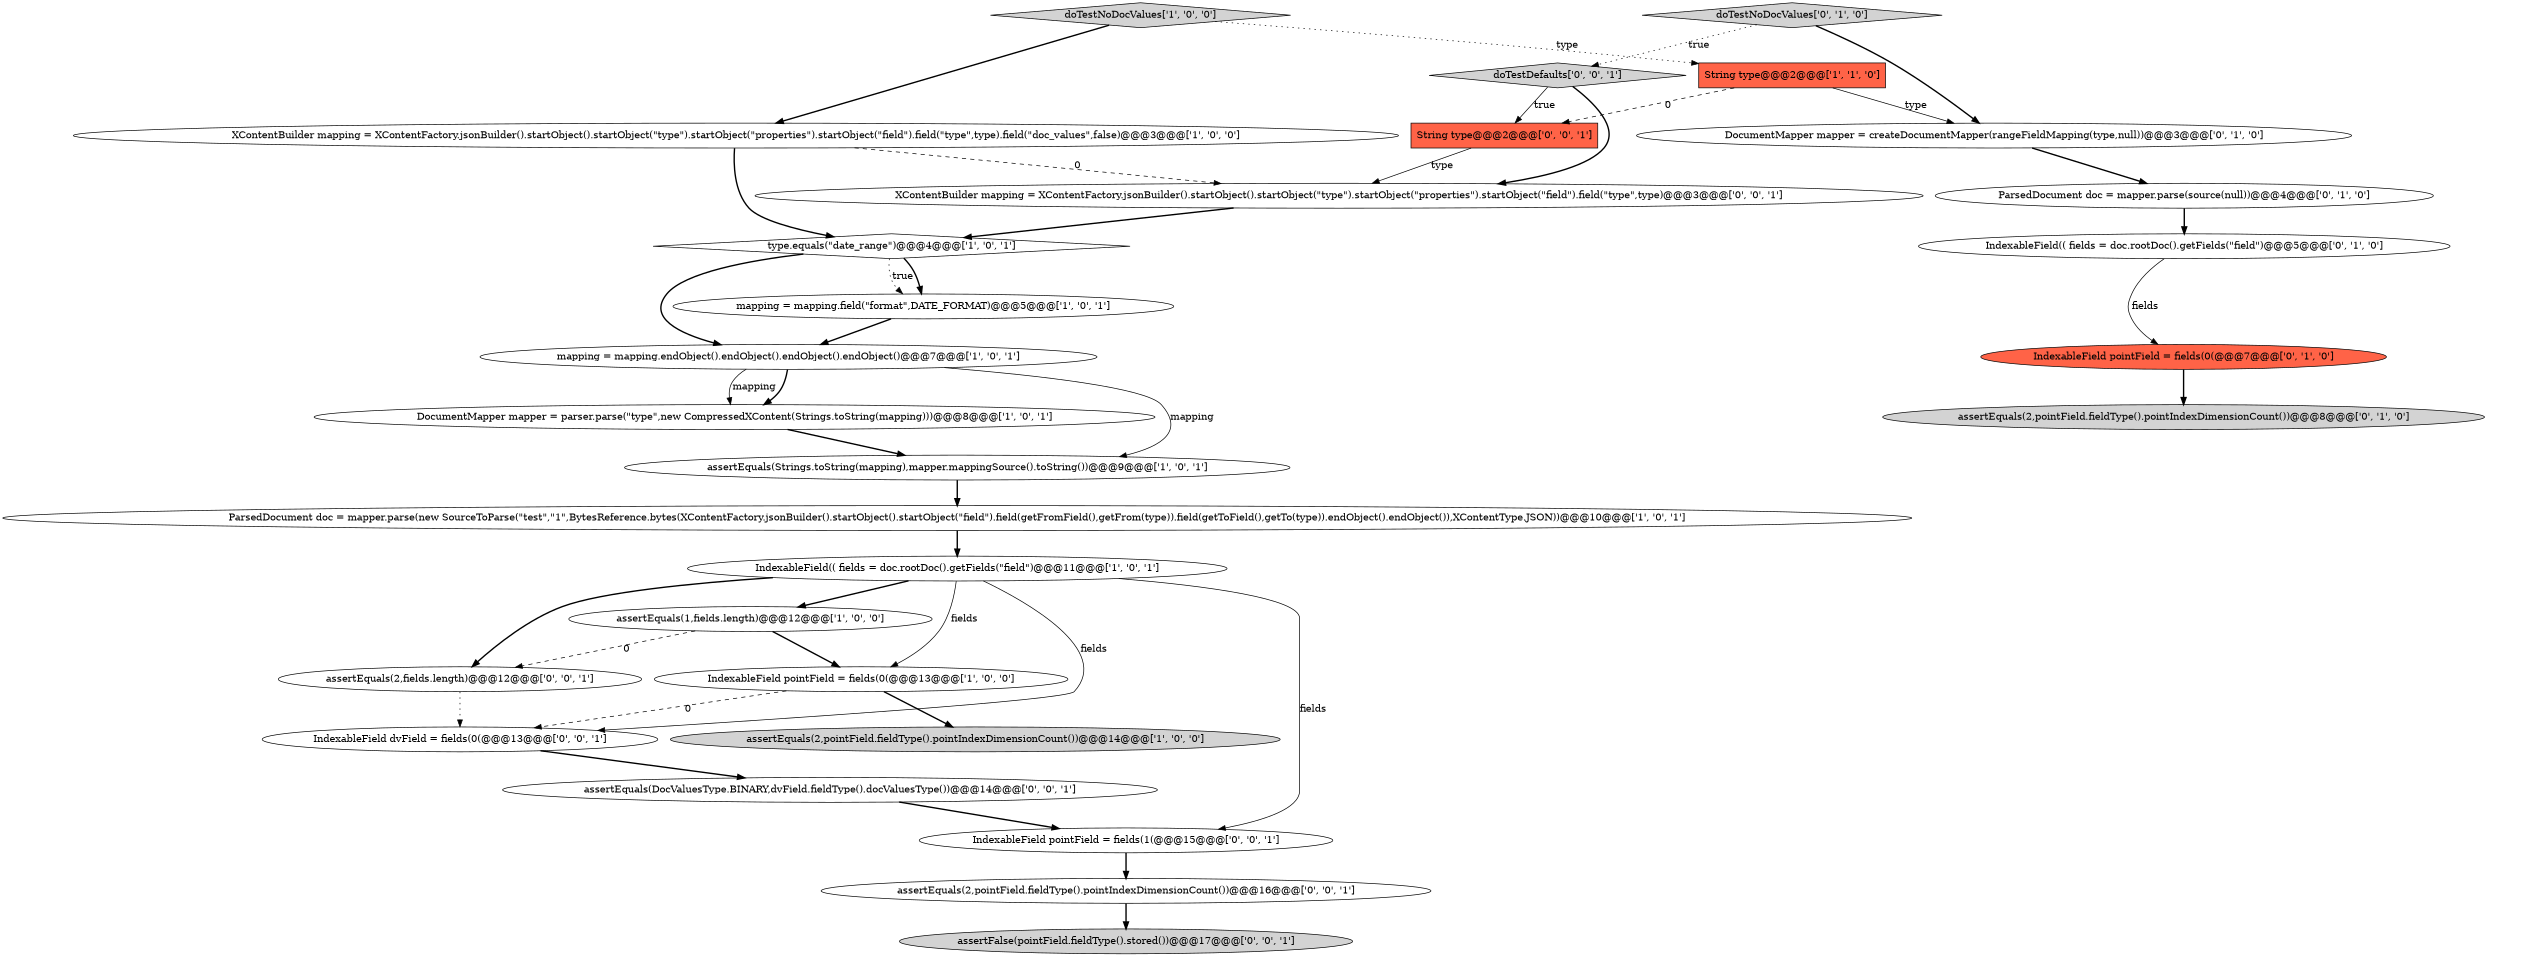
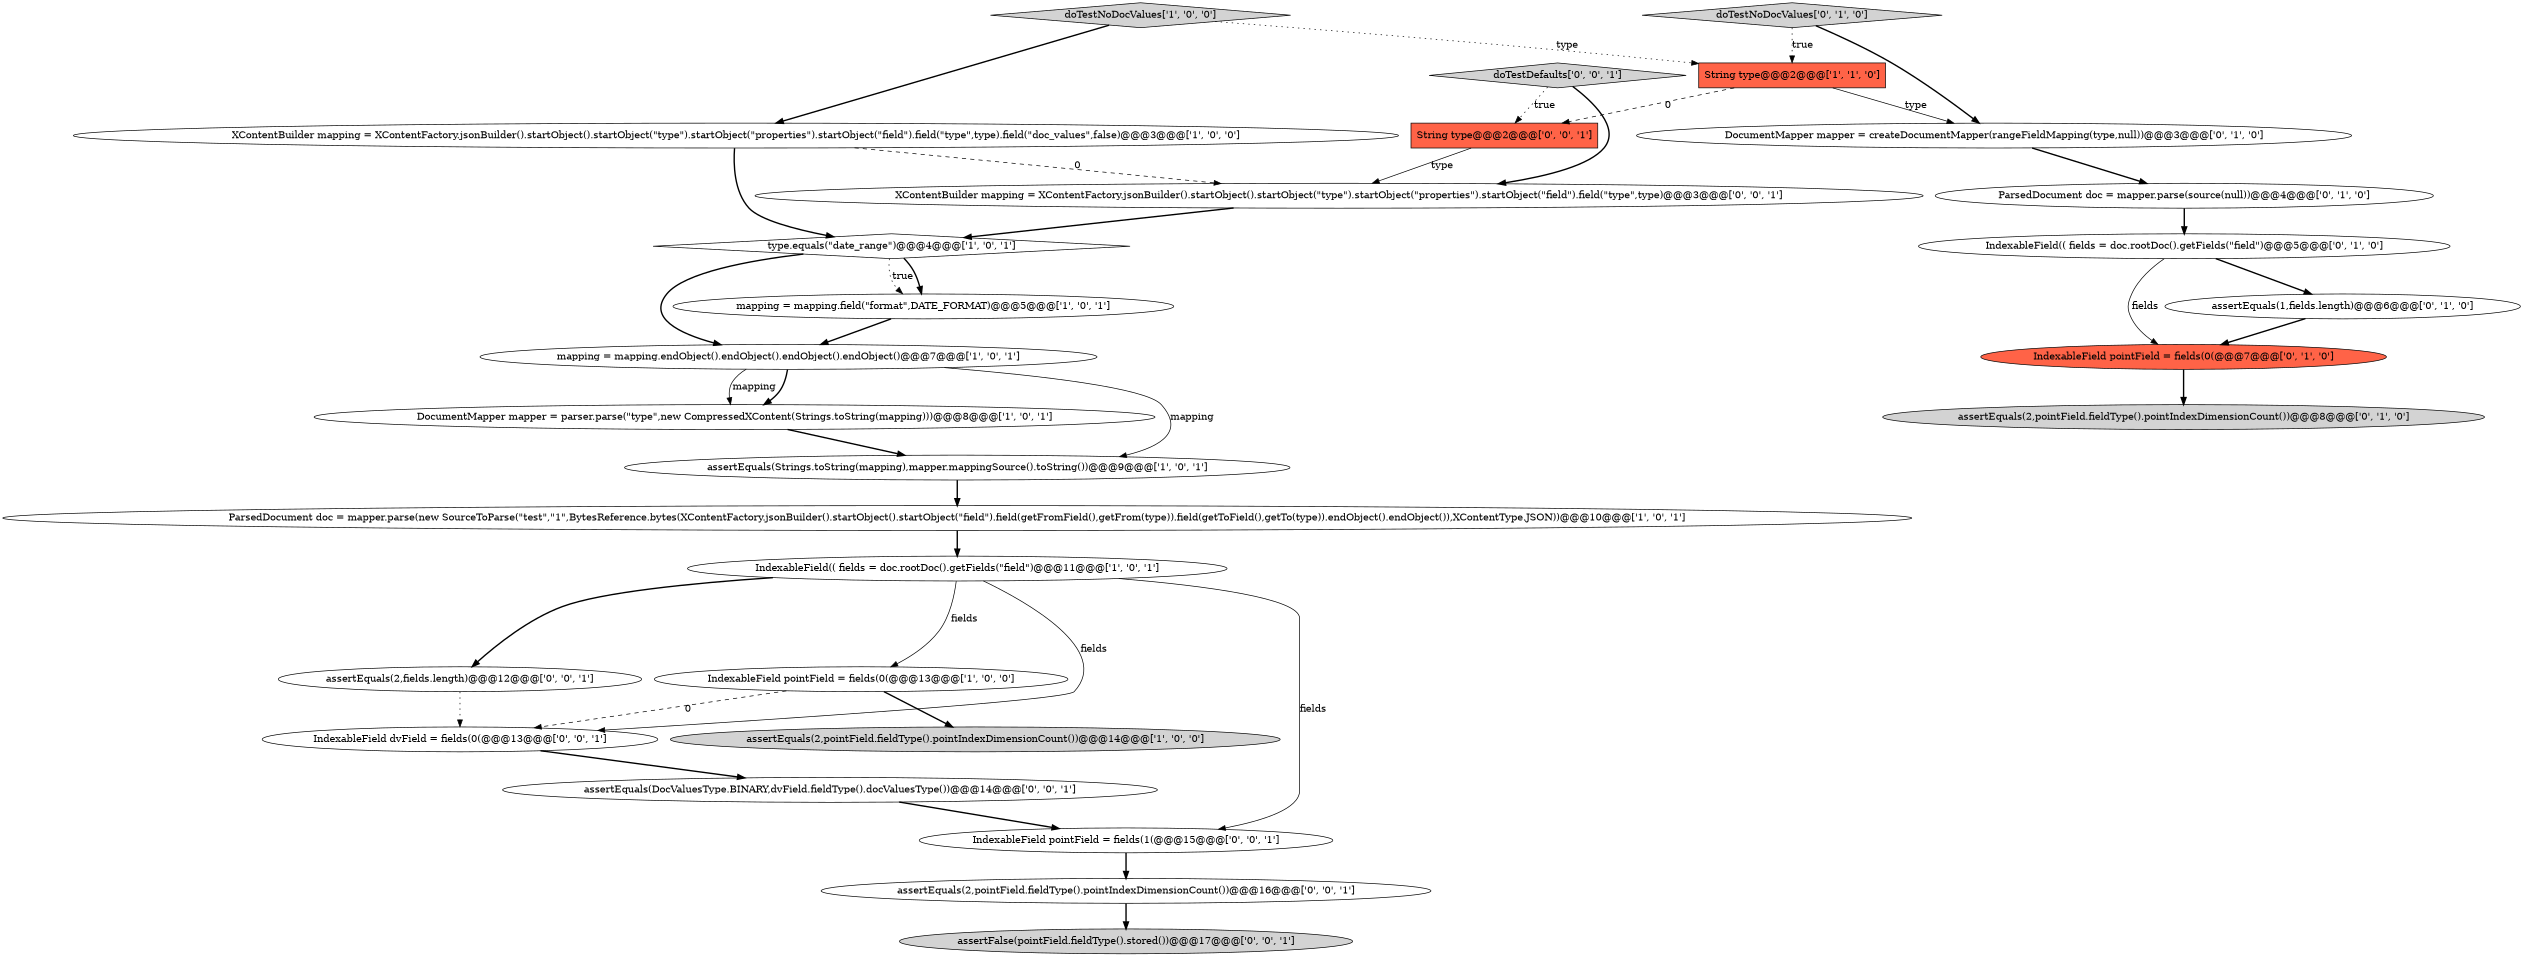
edge "doTestNoDocValues['0', '1', '0']" -> "doTestDefaults['0', '0', '1']": now "doTestNoDocValues['0', '1', '0']" -> "String type@@@2@@@['1', '1', '0']"
edge "doTestDefaults['0', '0', '1']" -> "String type@@@2@@@['0', '0', '1']": style solid -> dotted
node "assertEquals(1,fields.length)@@@6@@@['0', '1', '0']": added
node "assertEquals(1,fields.length)@@@12@@@['1', '0', '0']": removed
